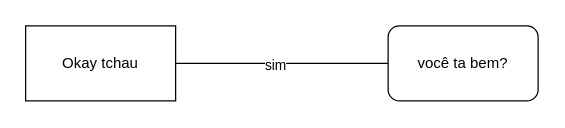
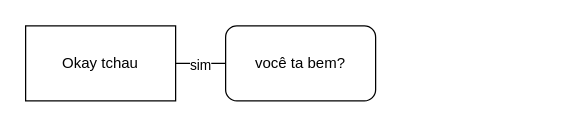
node "você ta bem?": moved (463, 63) -> (301, 63)
